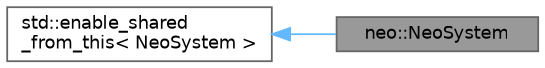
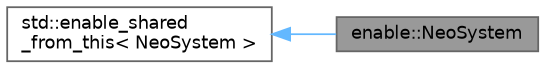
node "neo::NeoSystem": label "neo::NeoSystem" -> "enable::NeoSystem"
